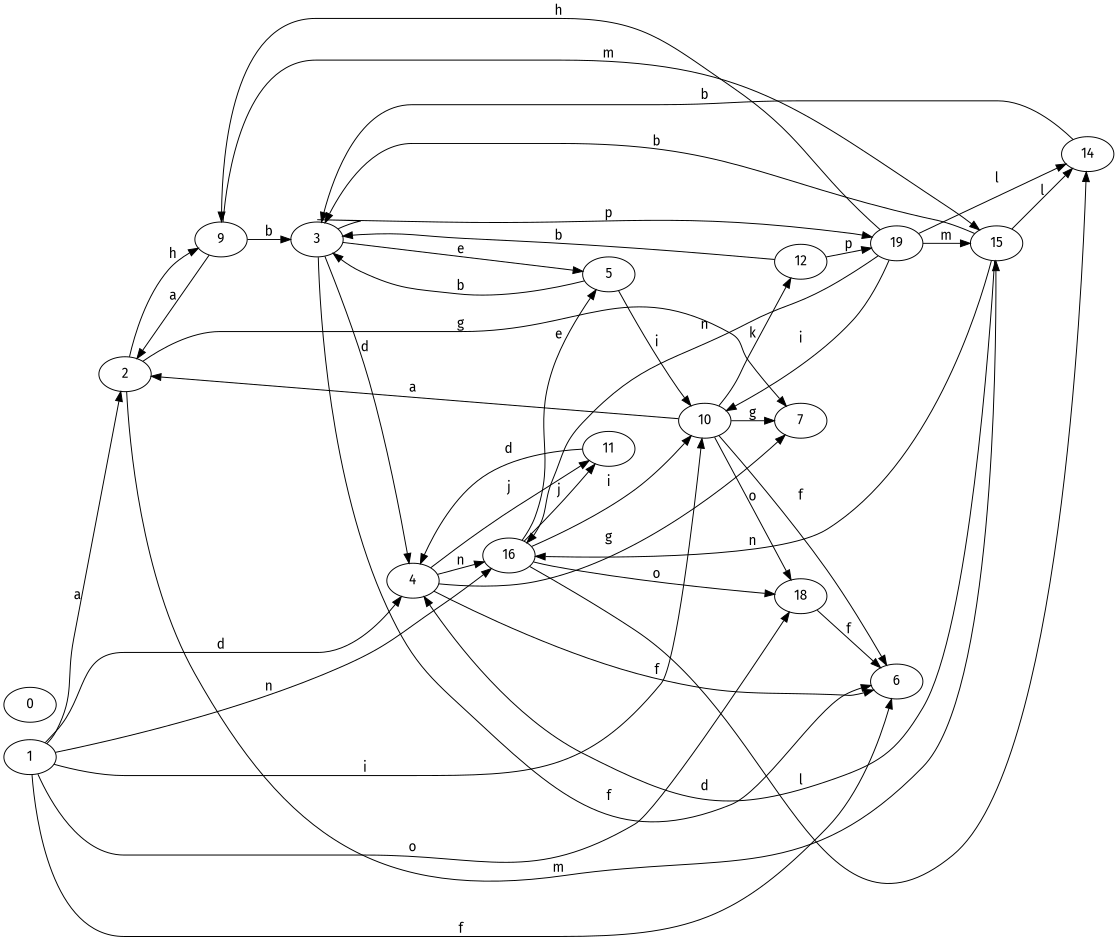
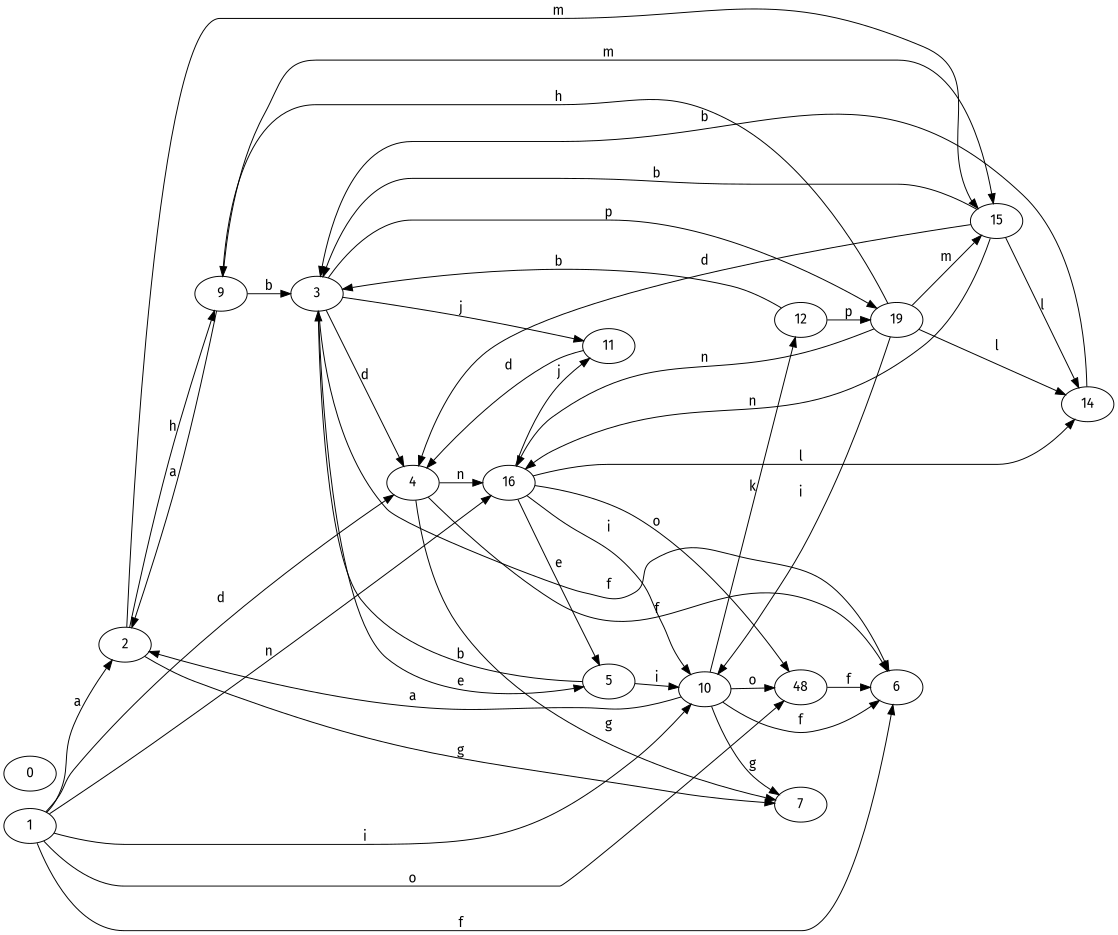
edge "4" -> "11": now "3" -> "11"
node "18": label "18" -> "48"
